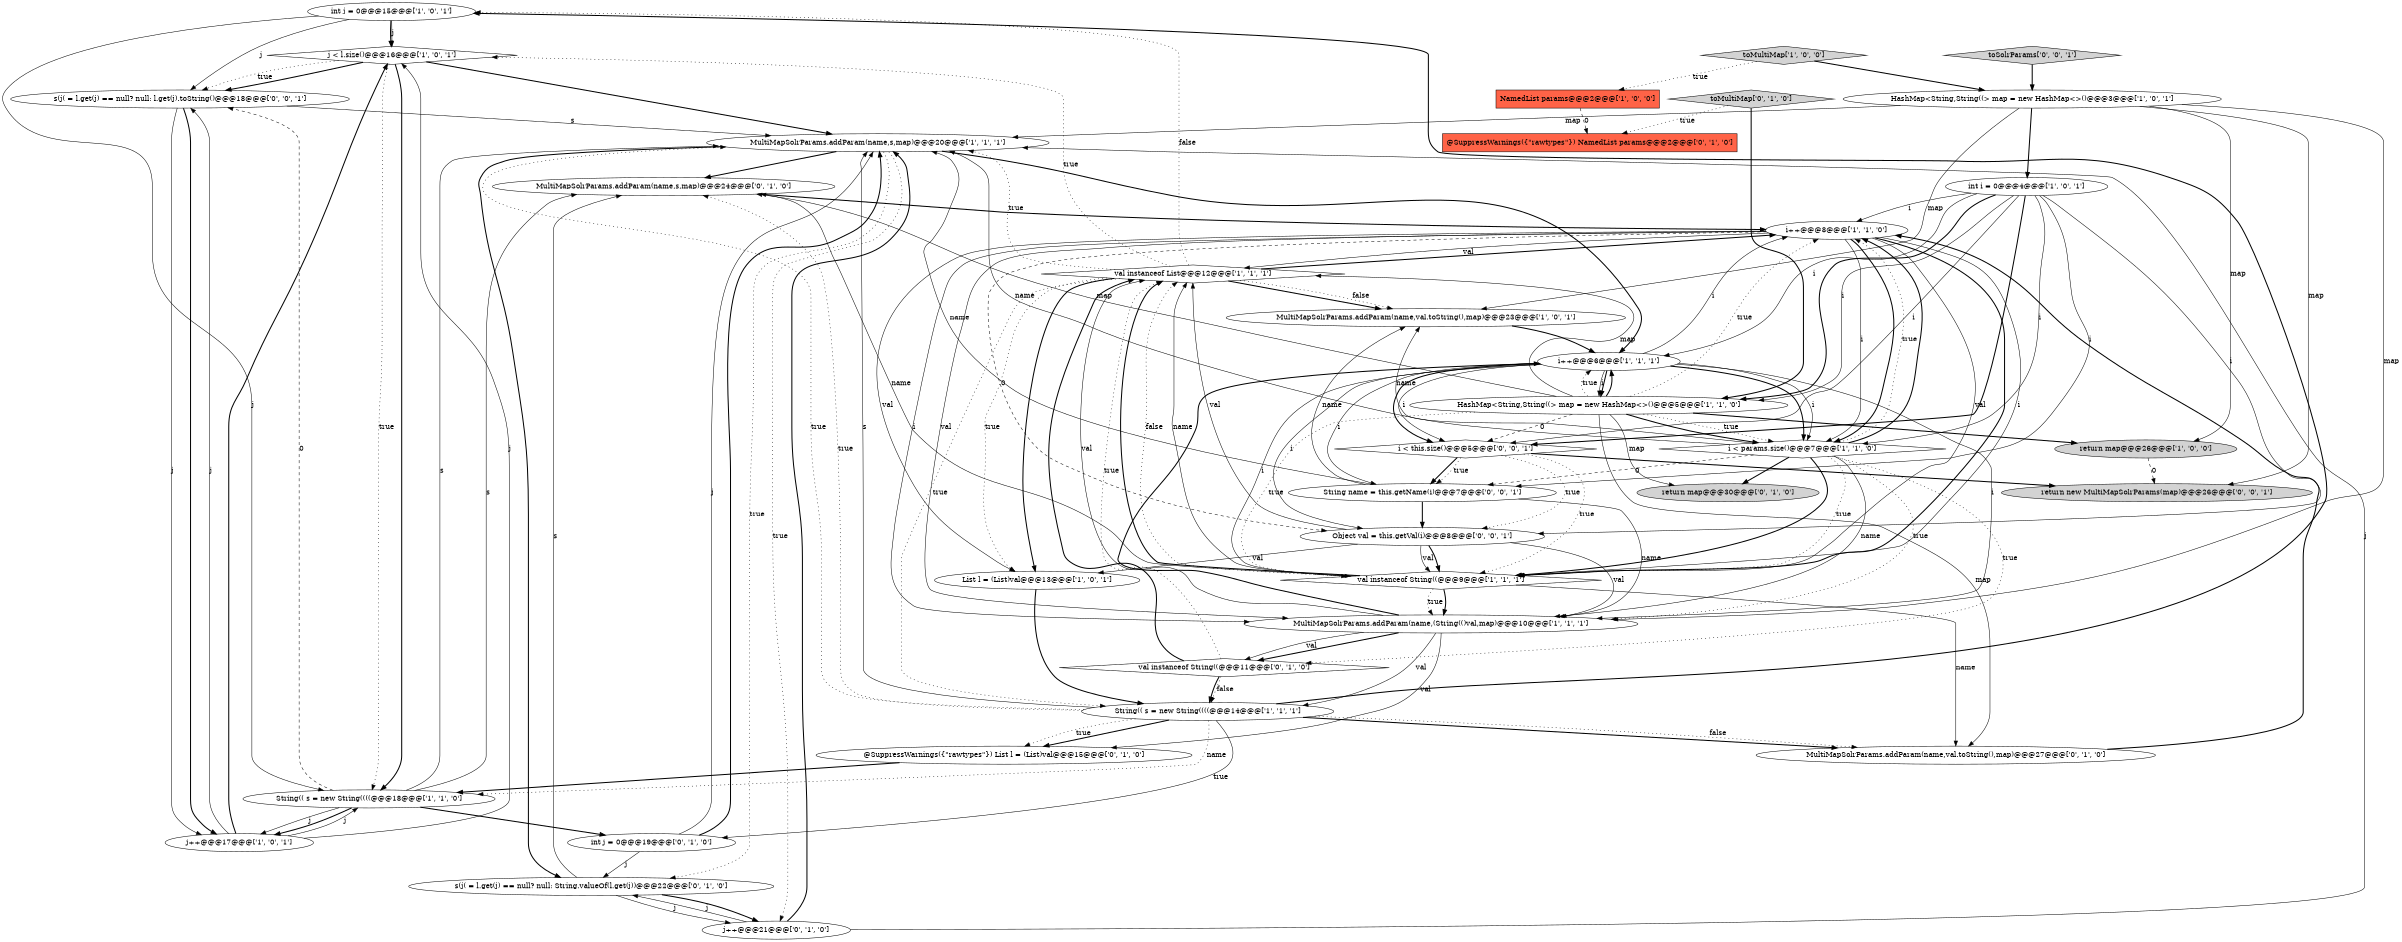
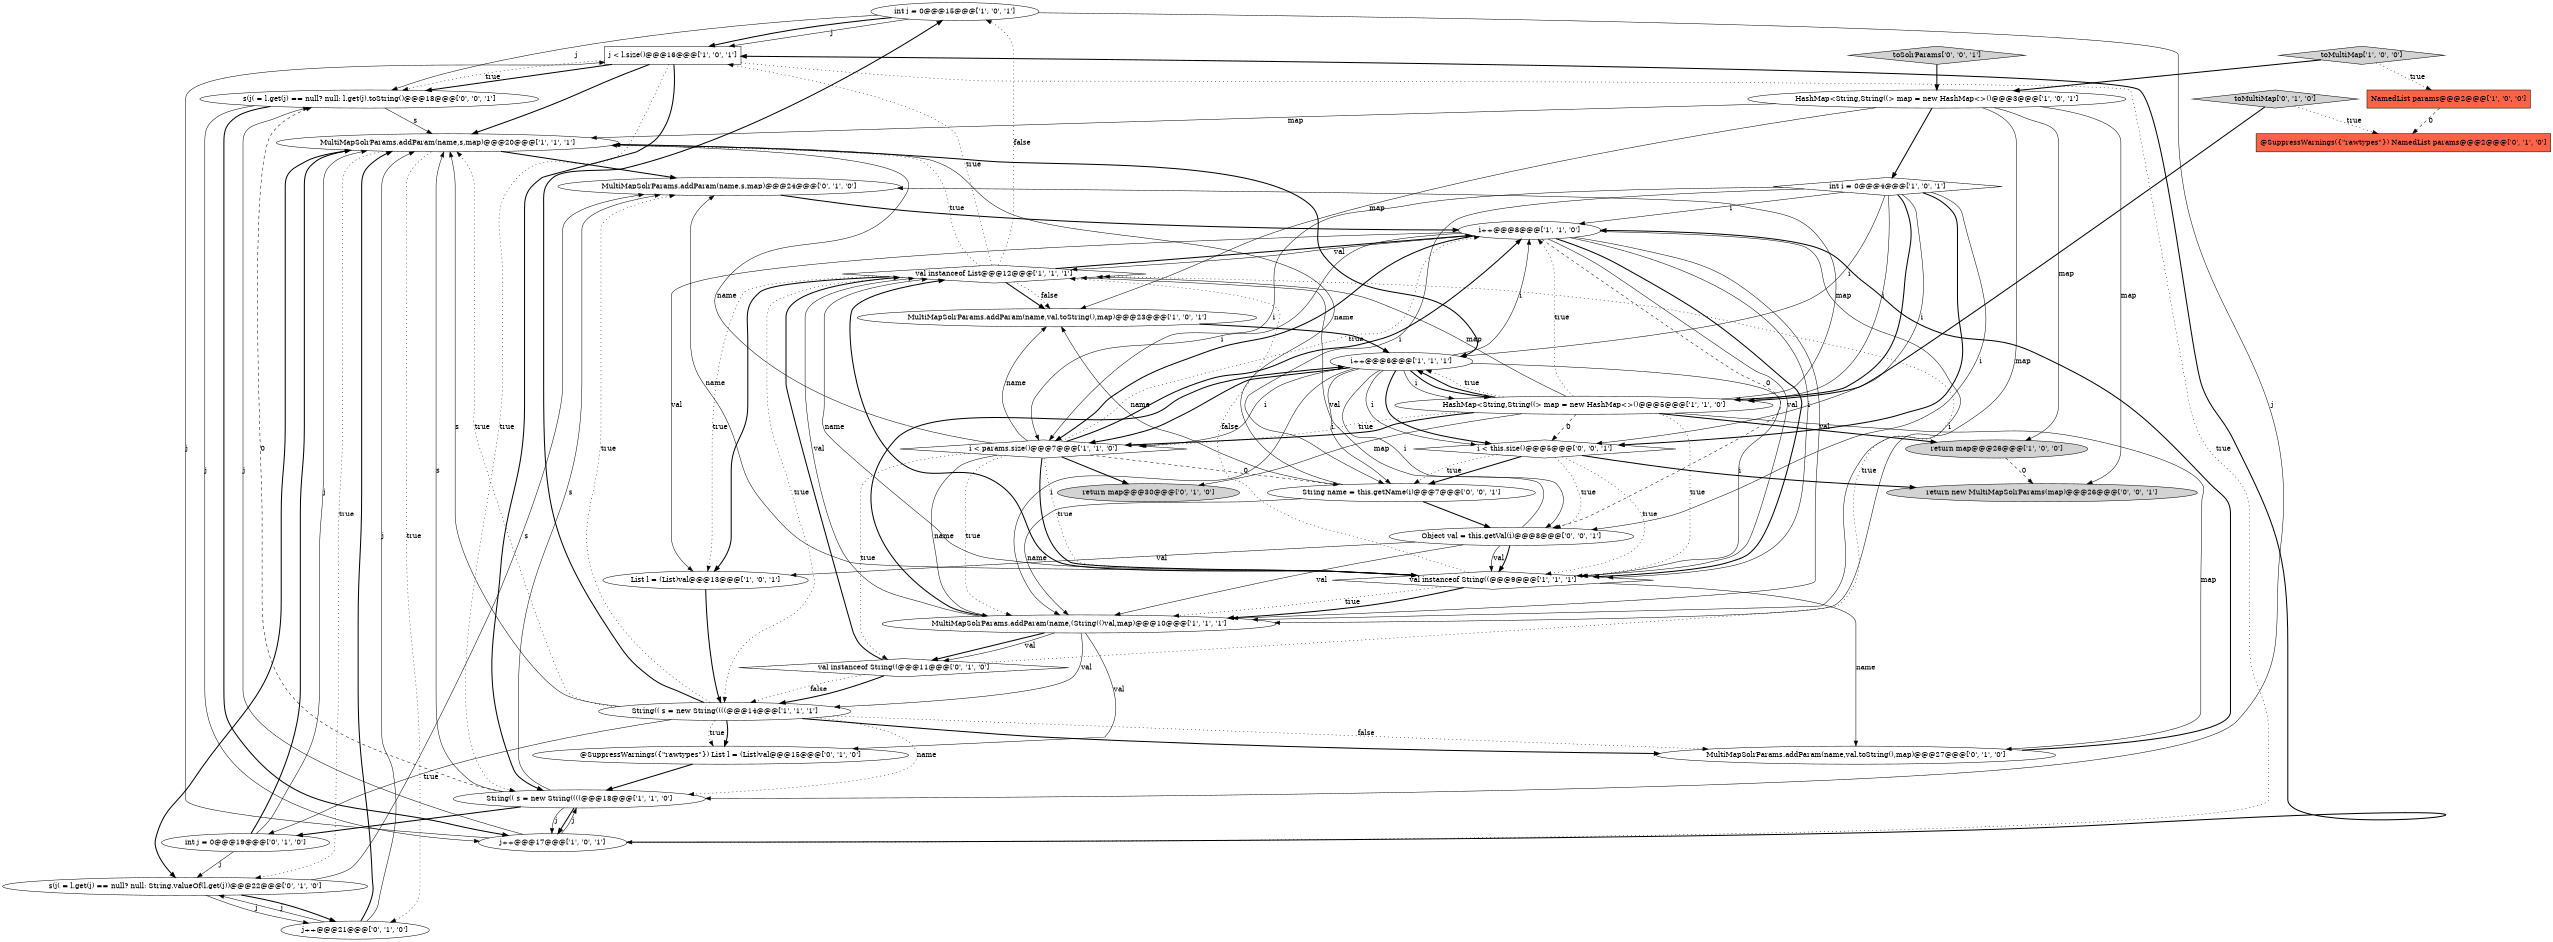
node "j < l.size()@@@16@@@['1', '0', '1']": shape diamond -> box
node "int i = 0@@@4@@@['1', '0', '1']": shape ellipse -> diamond
edge "j < l.size()@@@16@@@['1', '0', '1']" -> "j++@@@17@@@['1', '0', '1']": added, label "true"
